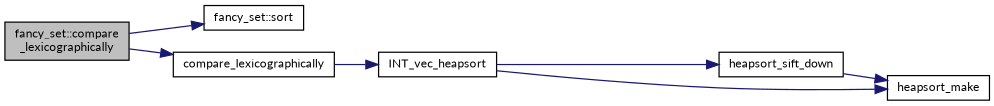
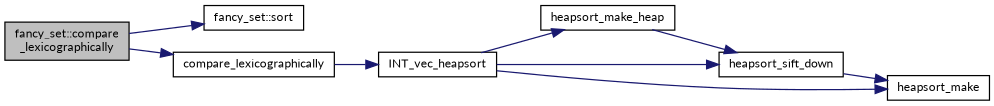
node "heapsort_make_heap": added
